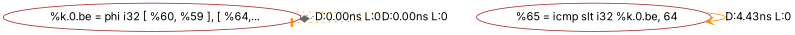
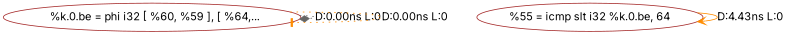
node "%65 = icmp slt i32 %k.0.be, 64": label "%65 = icmp slt i32 %k.0.be, 64" -> "%55 = icmp slt i32 %k.0.be, 64"
